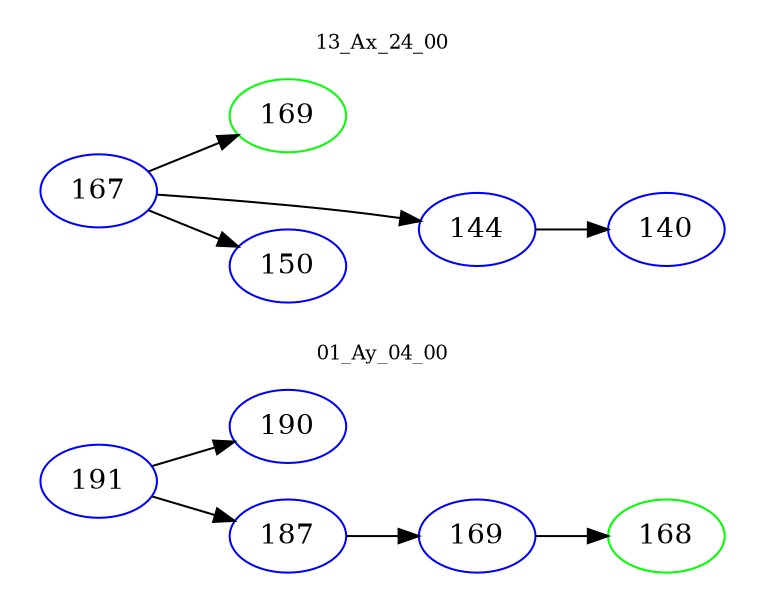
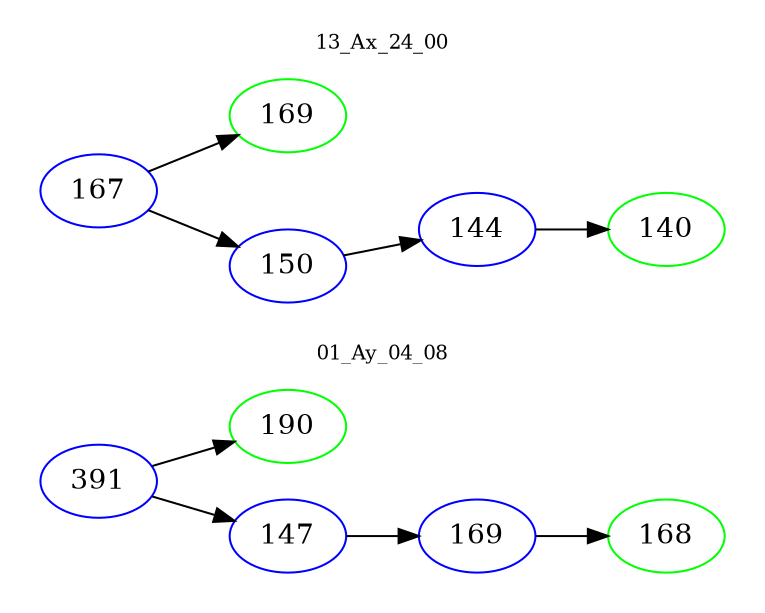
edge "167" -> "144": now "150" -> "144"
node "140": color blue -> green
cluster "01_Ay_04_00": label "01_Ay_04_00" -> "01_Ay_04_08"
node "190": color blue -> green
node "191": label "191" -> "391"
node "187": label "187" -> "147"
